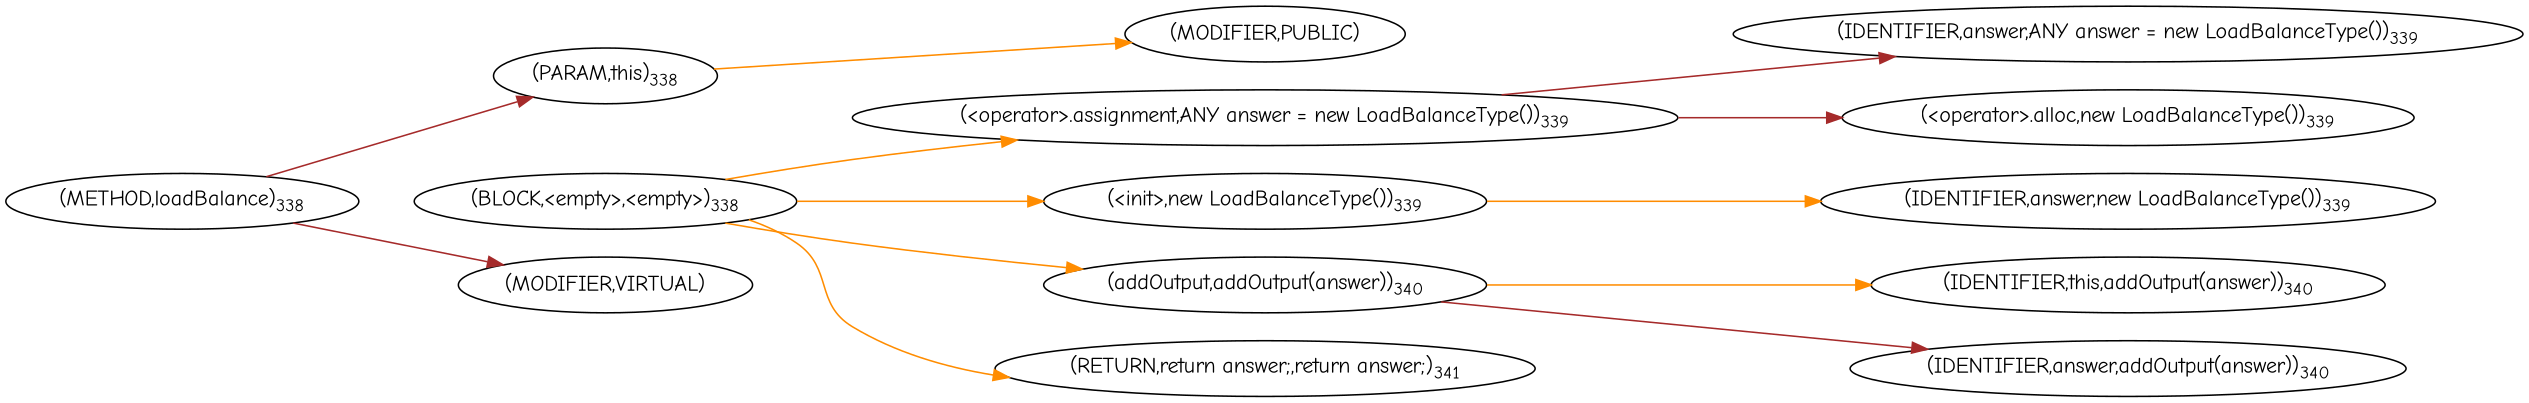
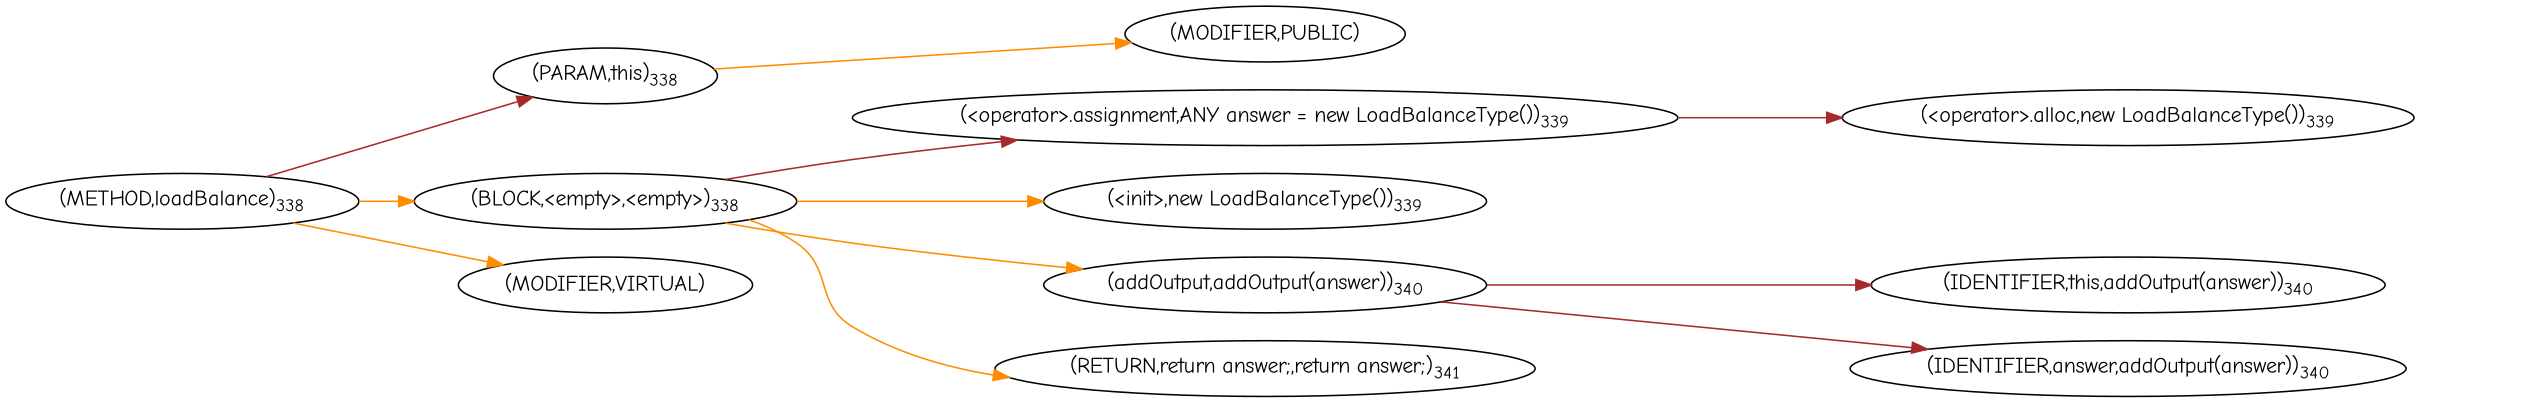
node "(IDENTIFIER,answer,ANY answer = new LoadBalanceType())": removed
edge "(BLOCK,<empty>,<empty>)" -> "(<operator>.assignment,ANY answer = new LoadBalanceType())": color darkorange -> brown
edge "(METHOD,loadBalance)" -> "(BLOCK,<empty>,<empty>)": added
node "(IDENTIFIER,answer,new LoadBalanceType())": removed
edge "(METHOD,loadBalance)" -> "(MODIFIER,VIRTUAL)": color brown -> darkorange
edge "(addOutput,addOutput(answer))" -> "(IDENTIFIER,this,addOutput(answer))": color darkorange -> brown
